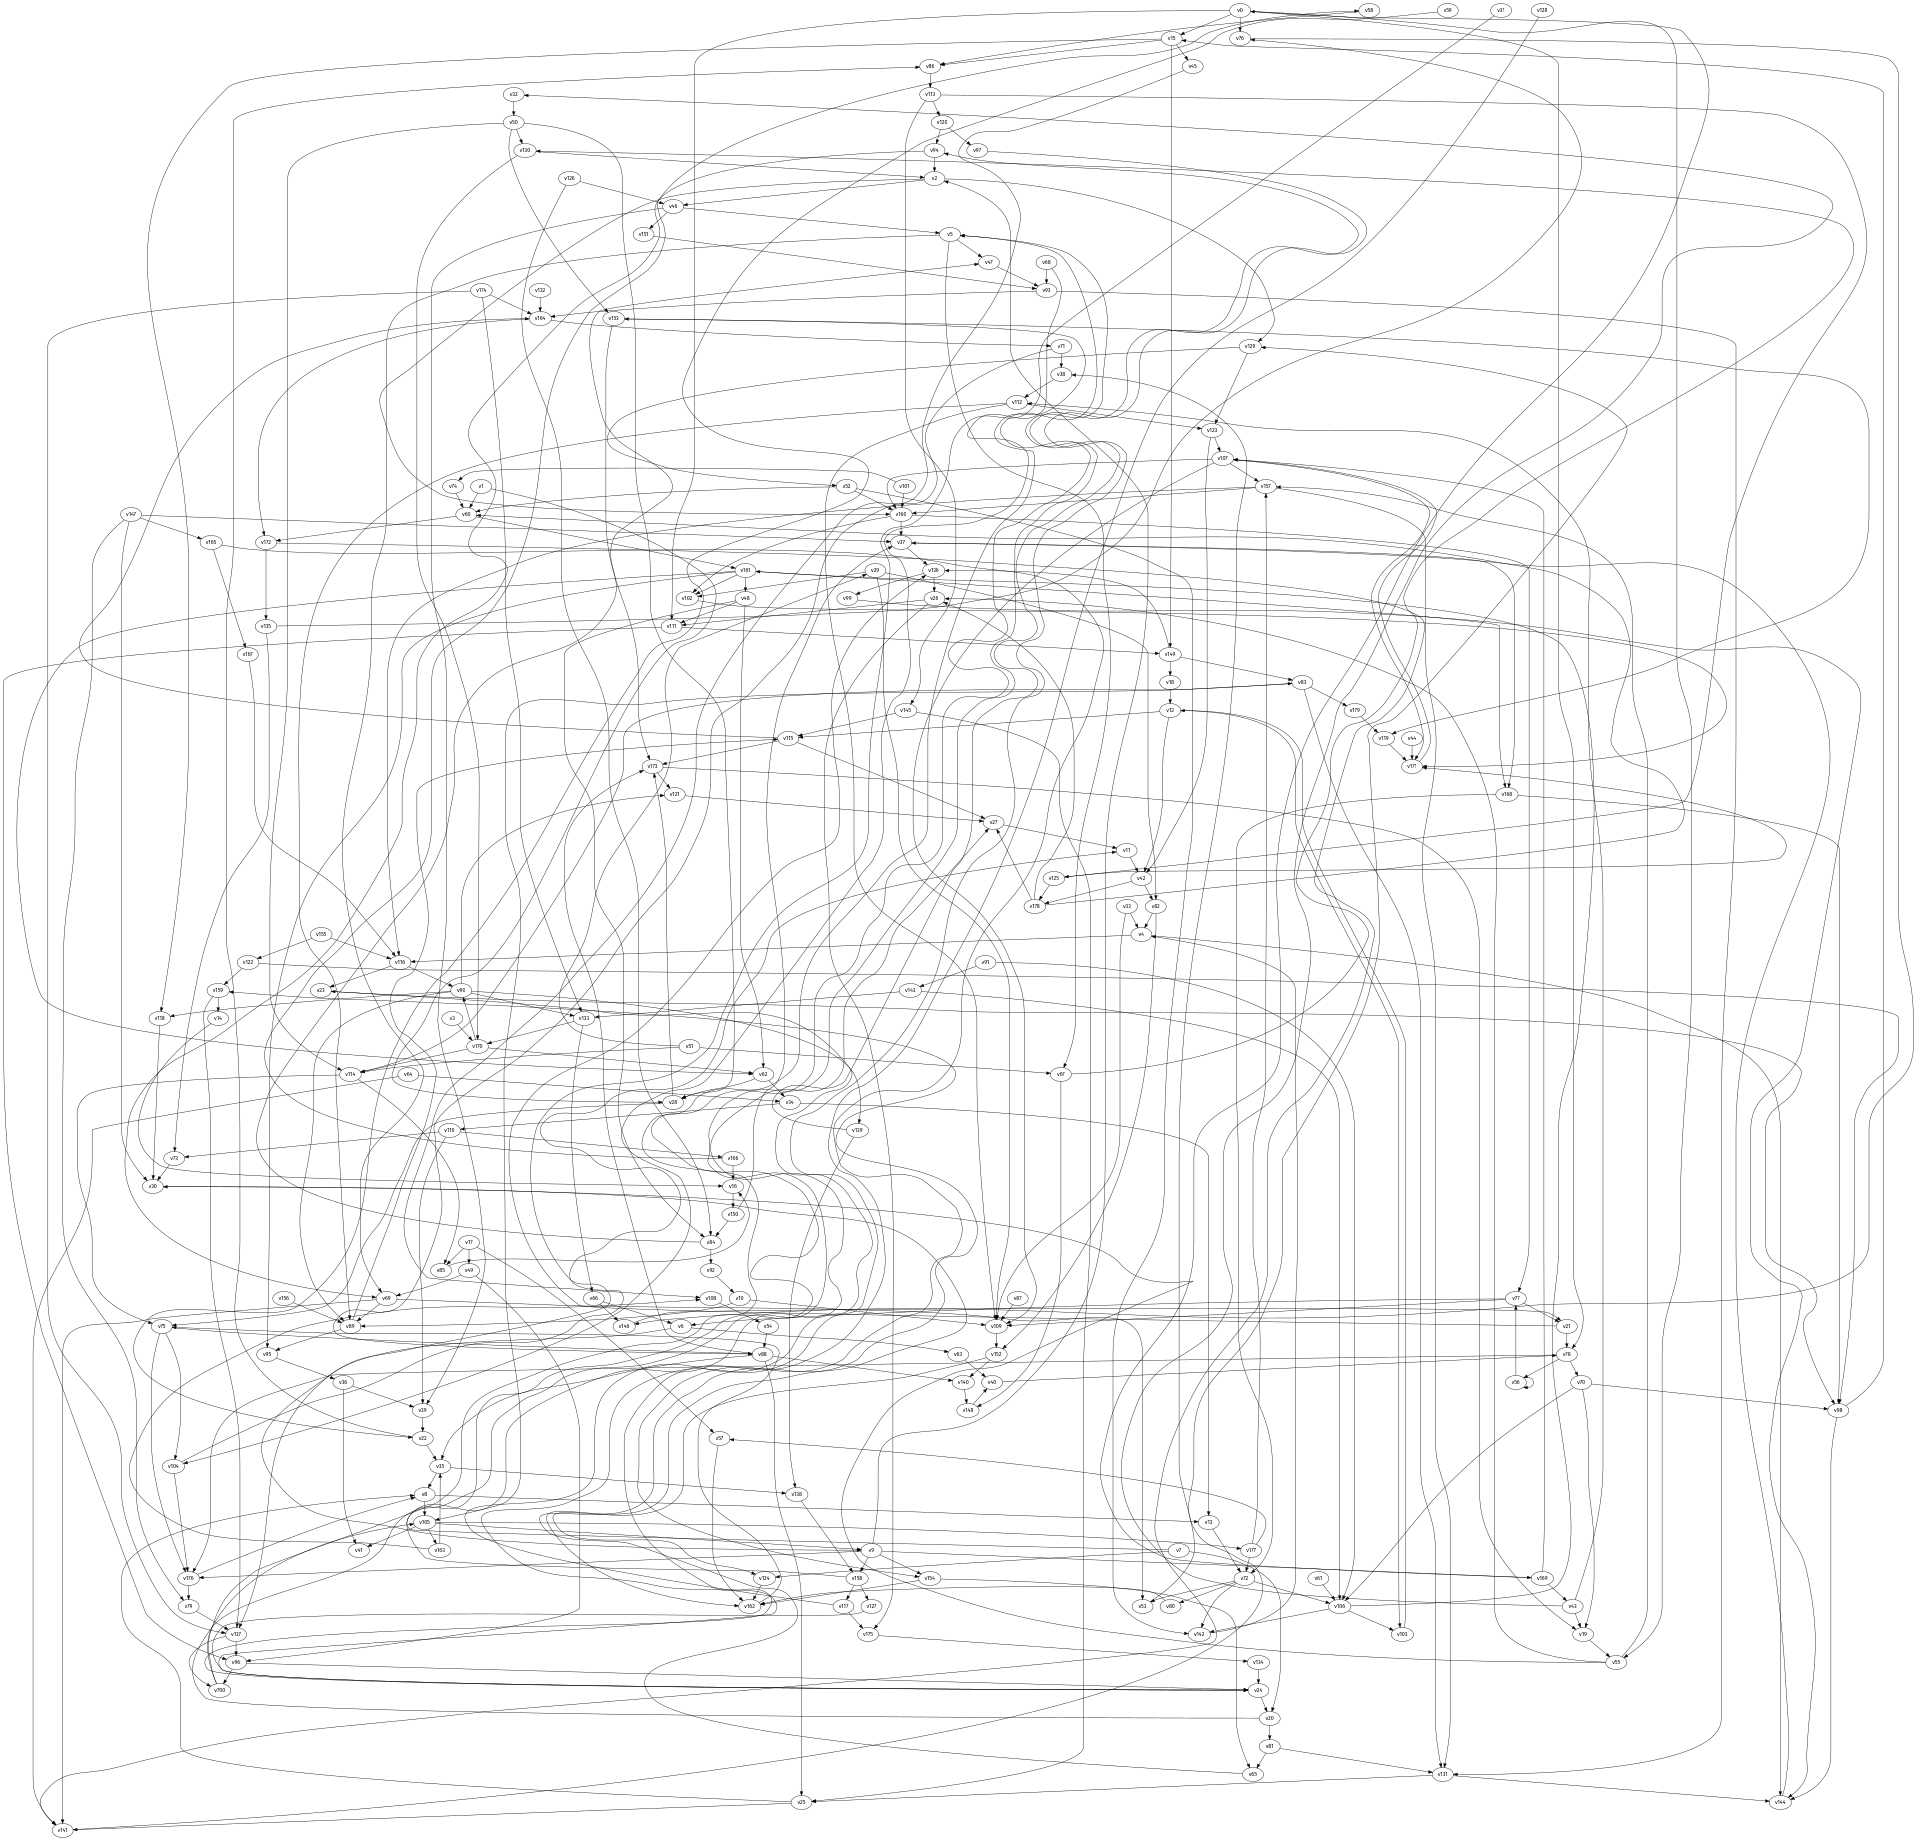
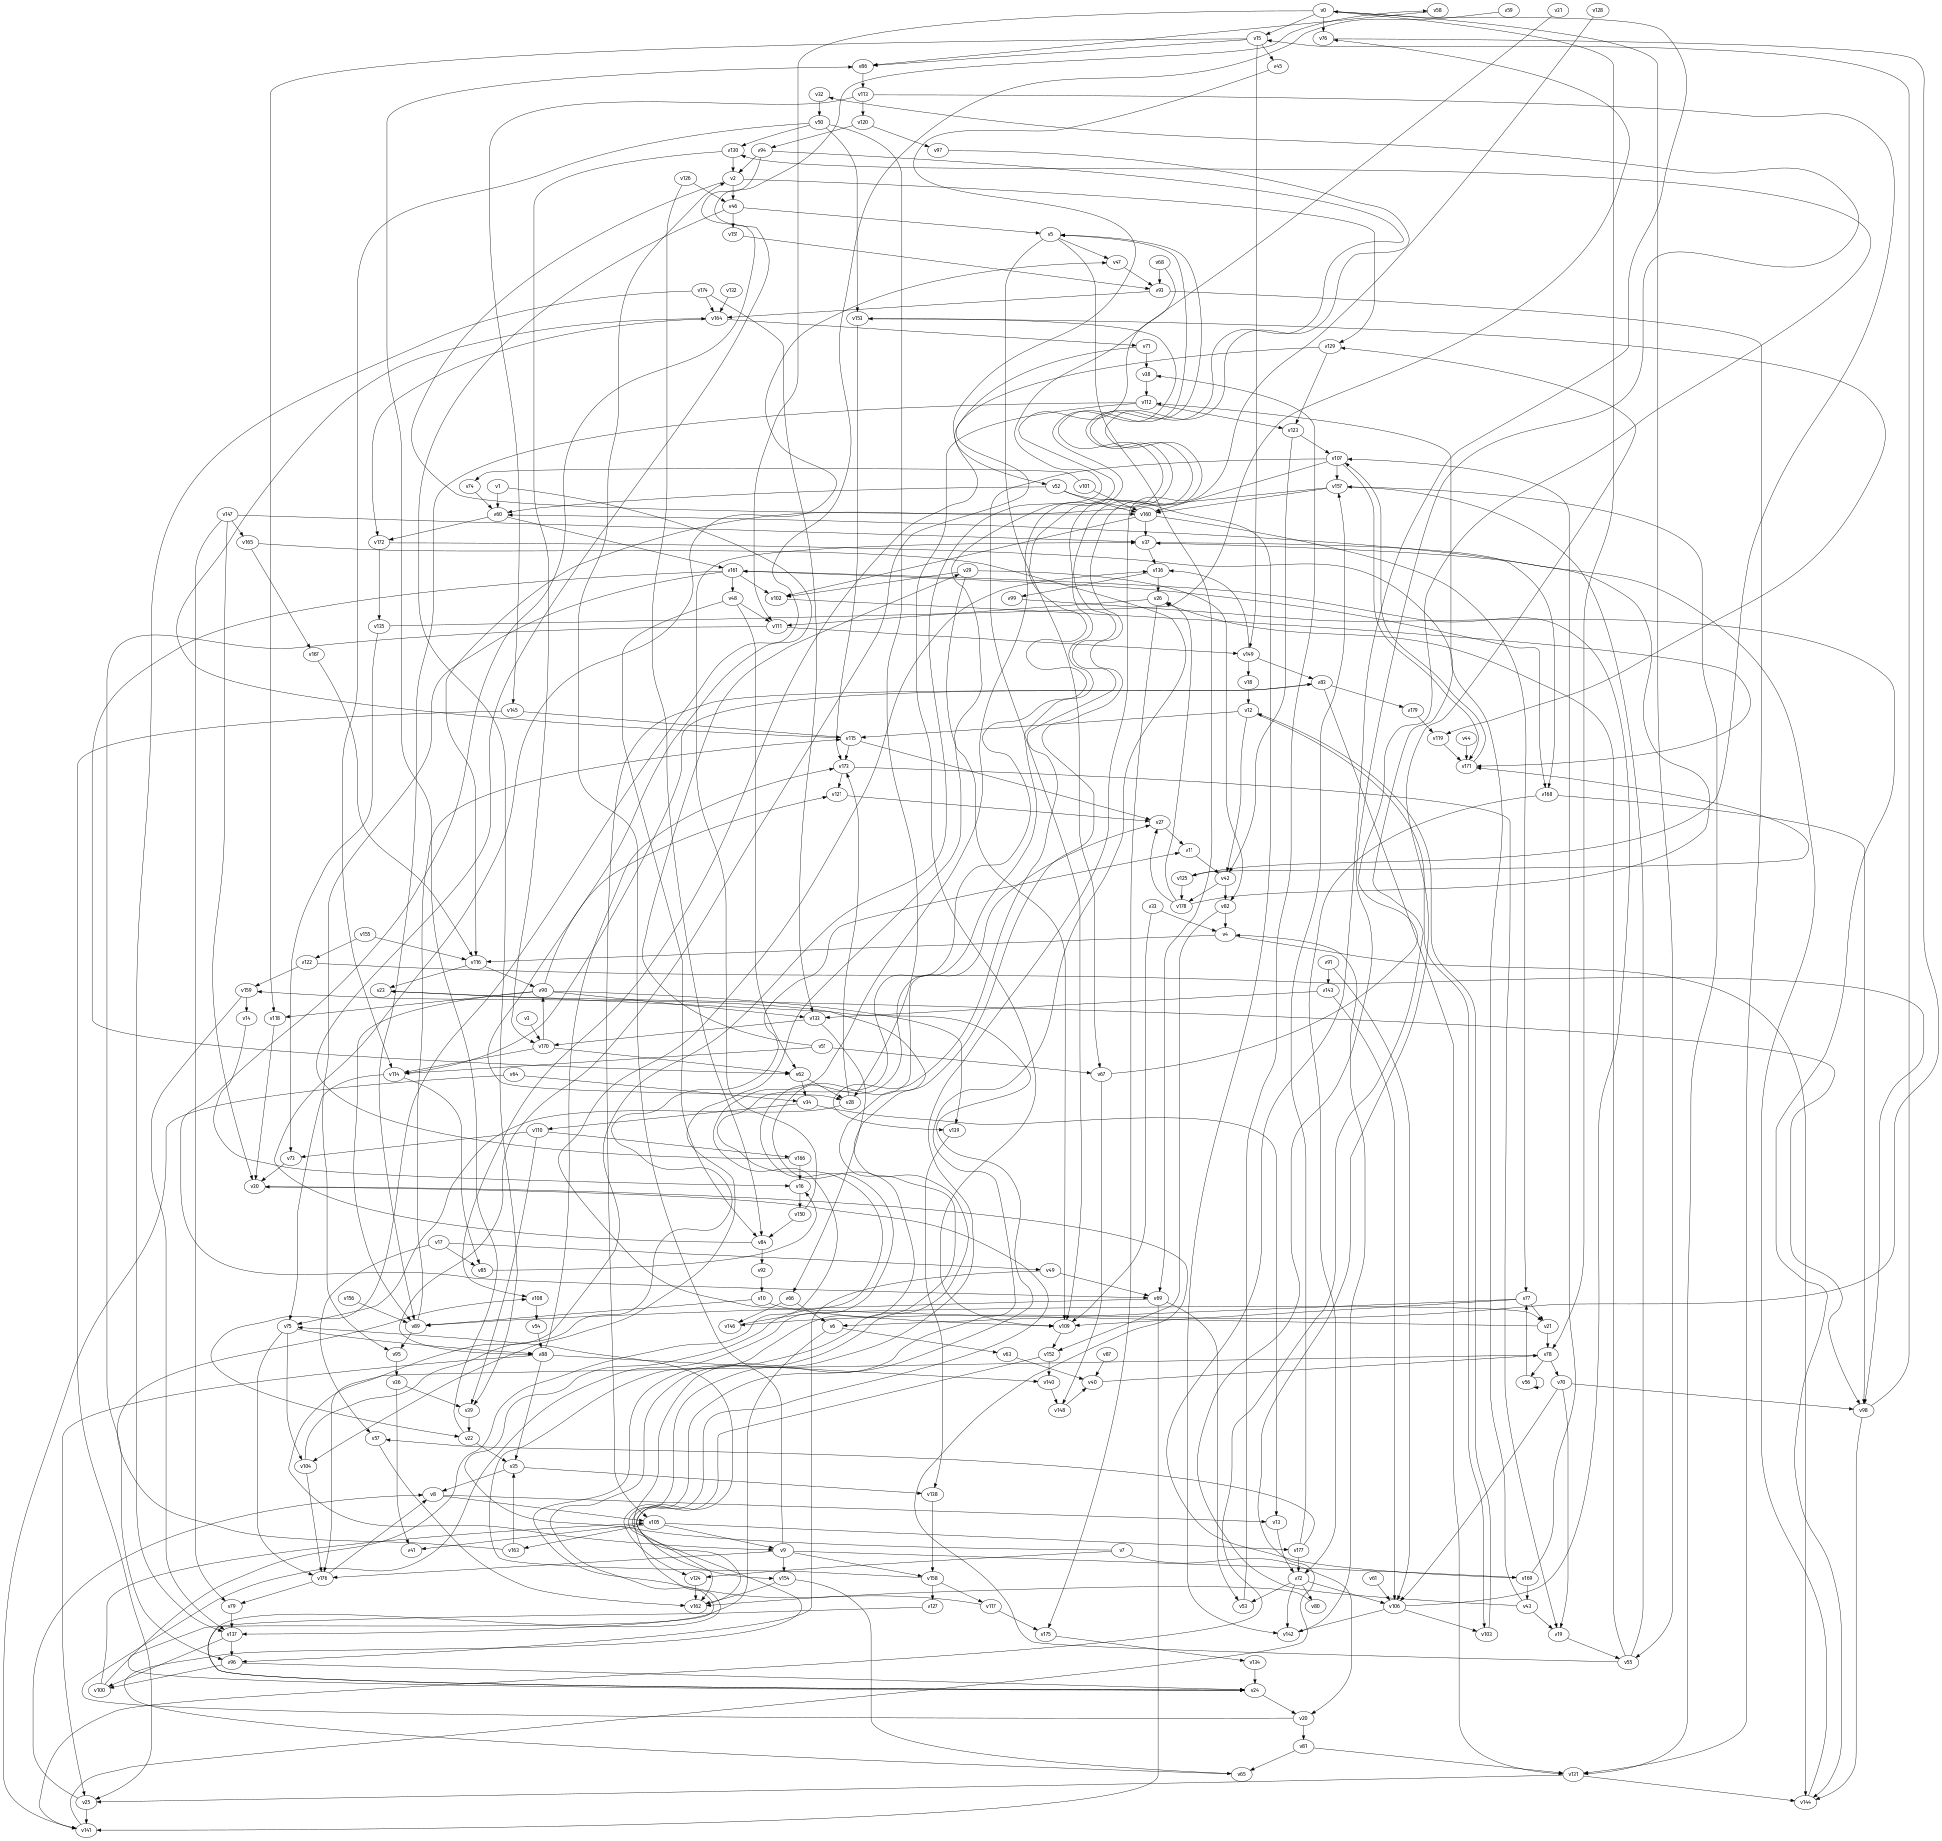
edge "v139" -> "v94": reversed
edge "v87" -> "v109": now "v87" -> "v40"
node "v700": label "v700" -> "v100"
